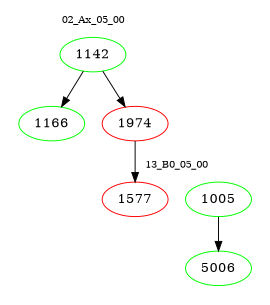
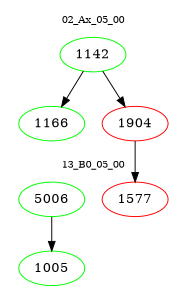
node "1974": label "1974" -> "1904"
edge "1005" -> "5006": reversed
